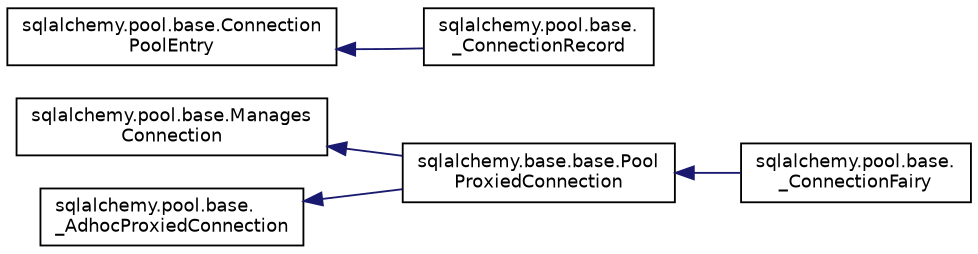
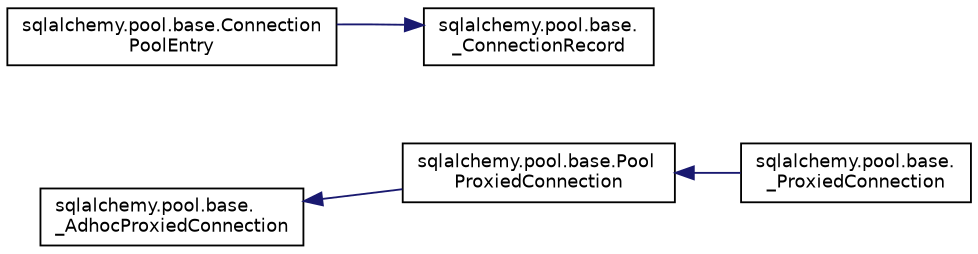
edge "sqlalchemy.pool.base. _ConnectionRecord" -> "sqlalchemy.pool.base.Connection PoolEntry": reversed
node "sqlalchemy.pool.base.Manages Connection": removed
node "sqlalchemy.base.base.Pool ProxiedConnection": label "sqlalchemy.base.base.Pool ProxiedConnection" -> "sqlalchemy.pool.base.Pool ProxiedConnection"
node "sqlalchemy.pool.base. _ConnectionFairy": label "sqlalchemy.pool.base. _ConnectionFairy" -> "sqlalchemy.pool.base. _ProxiedConnection"
